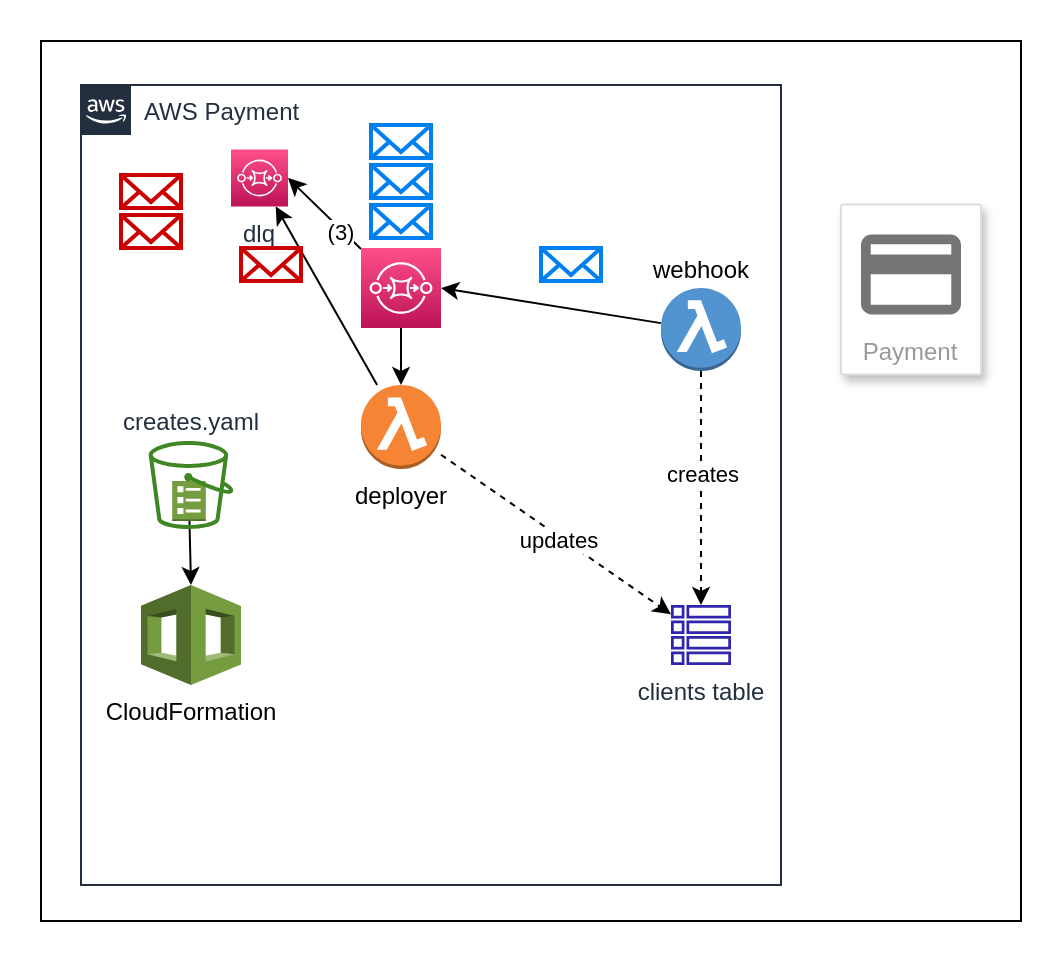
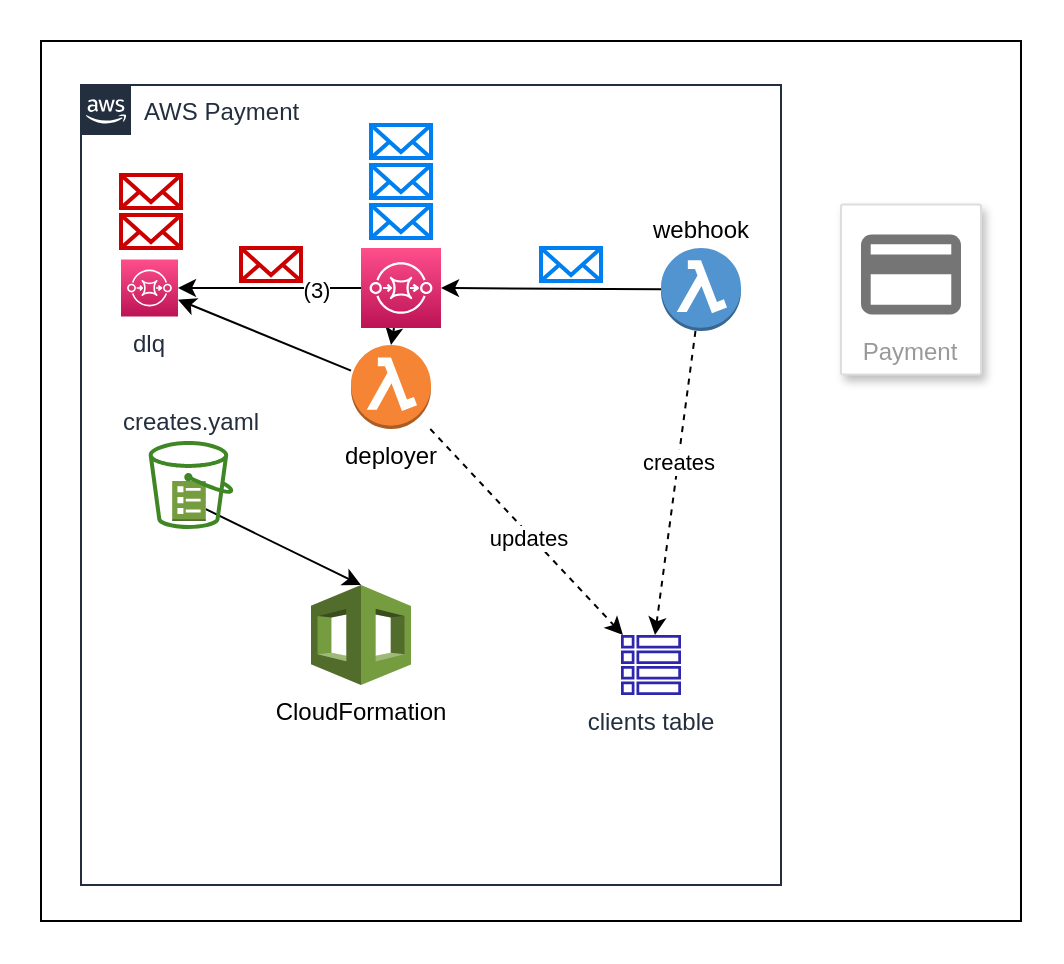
node "dlq": moved (260, 178) -> (150, 288)
node "webhook": moved (701, 330) -> (701, 290)
node "deployer": moved (401, 427) -> (391, 387)
node "CloudFormation": moved (191, 635) -> (361, 635)
node "clients table": moved (701, 635) -> (651, 665)
